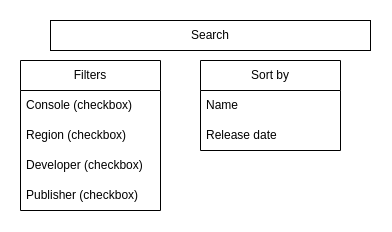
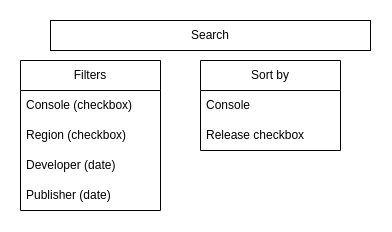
node "Name": label "Name" -> "Console"
node "Release date": label "Release date" -> "Release checkbox"
node "Developer (checkbox)": label "Developer (checkbox)" -> "Developer (date)"
node "Publisher (checkbox)": label "Publisher (checkbox)" -> "Publisher (date)"
